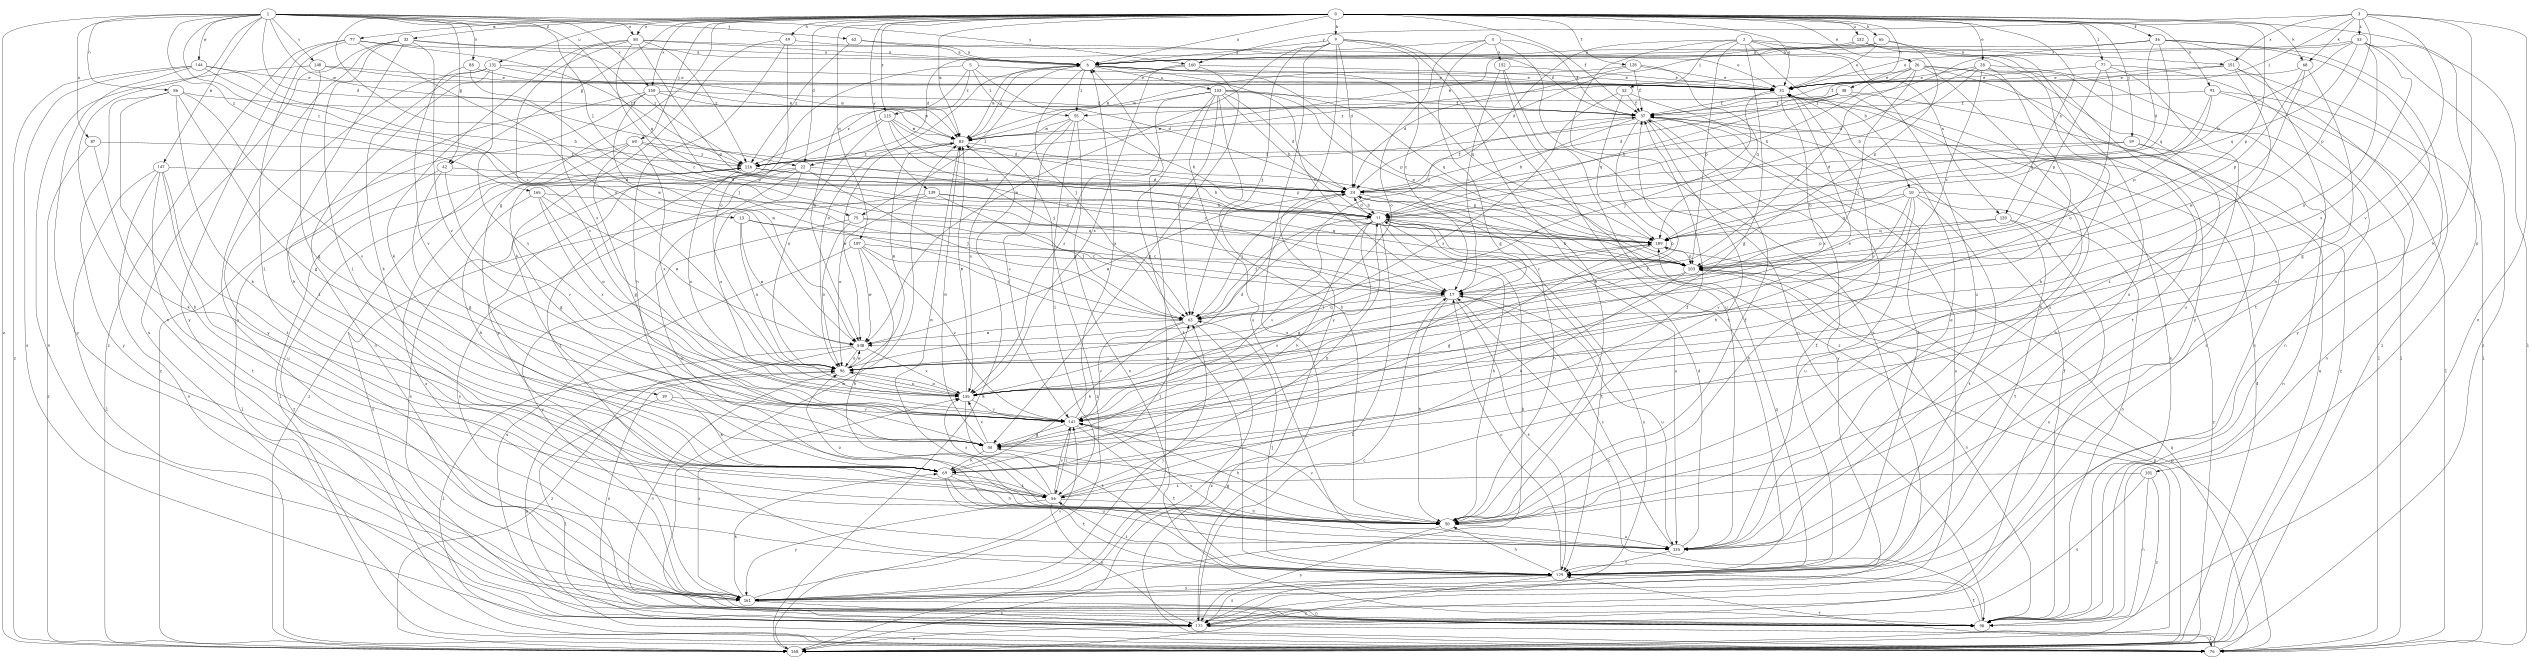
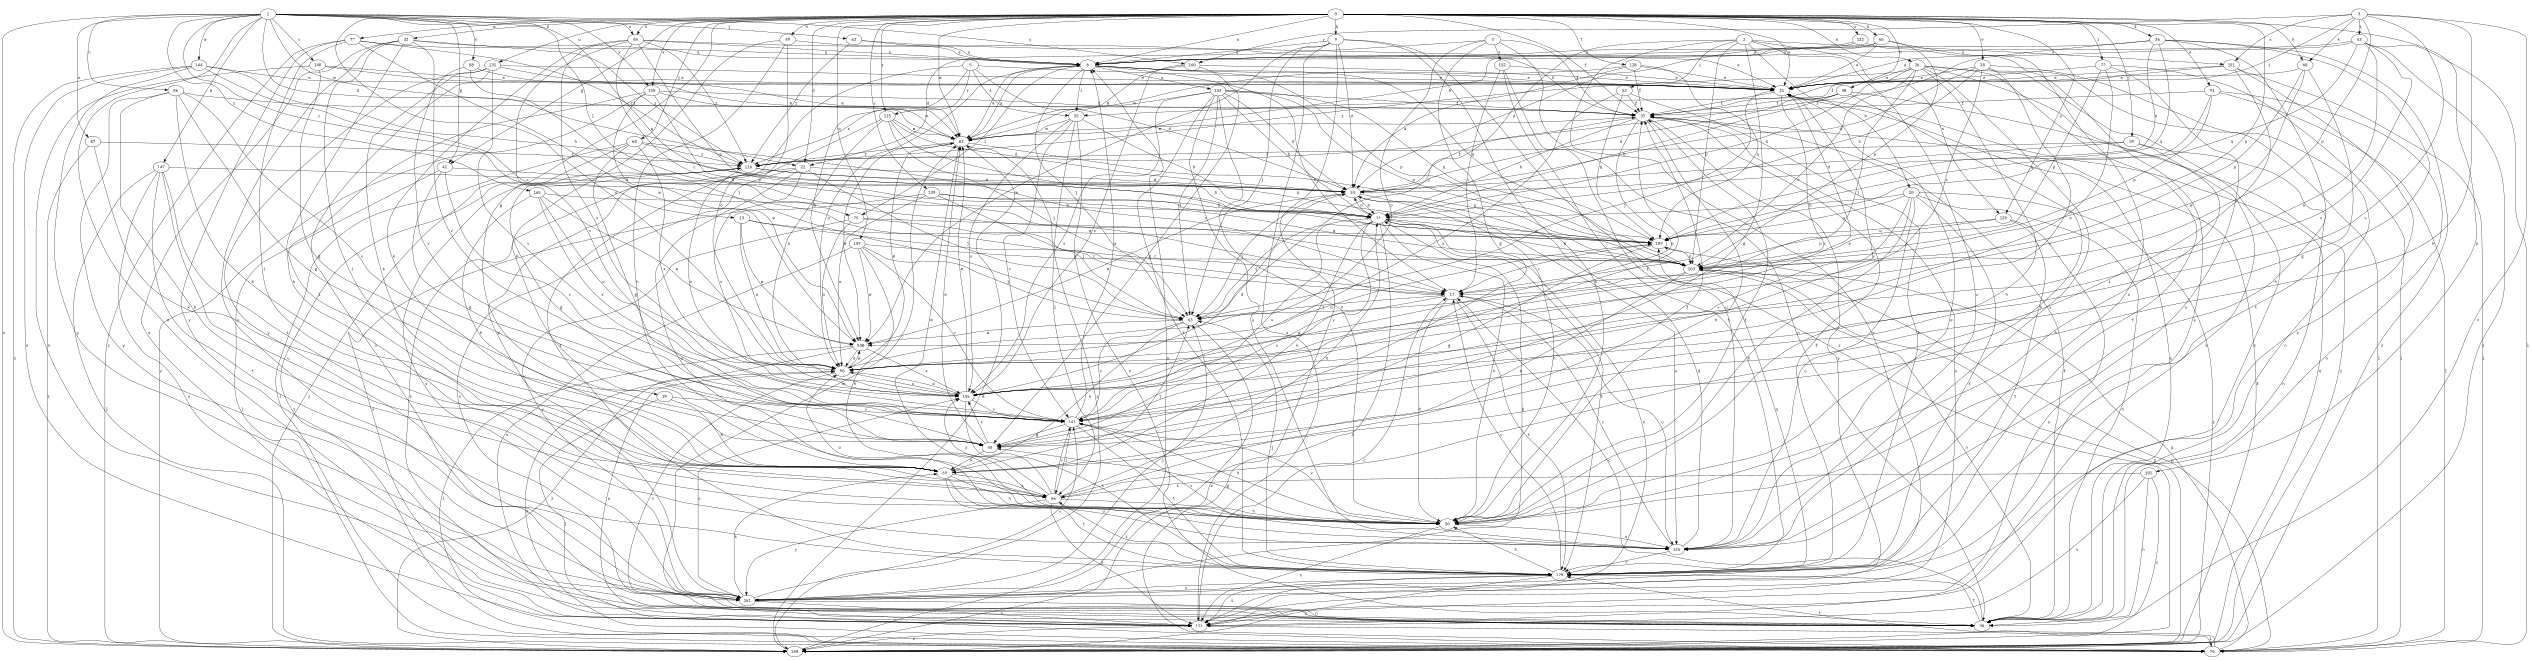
edge "9" -> "17": removed, label "c"
edge "53" -> "11": removed, label "b"
edge "132" -> "50": now "26" -> "50"
